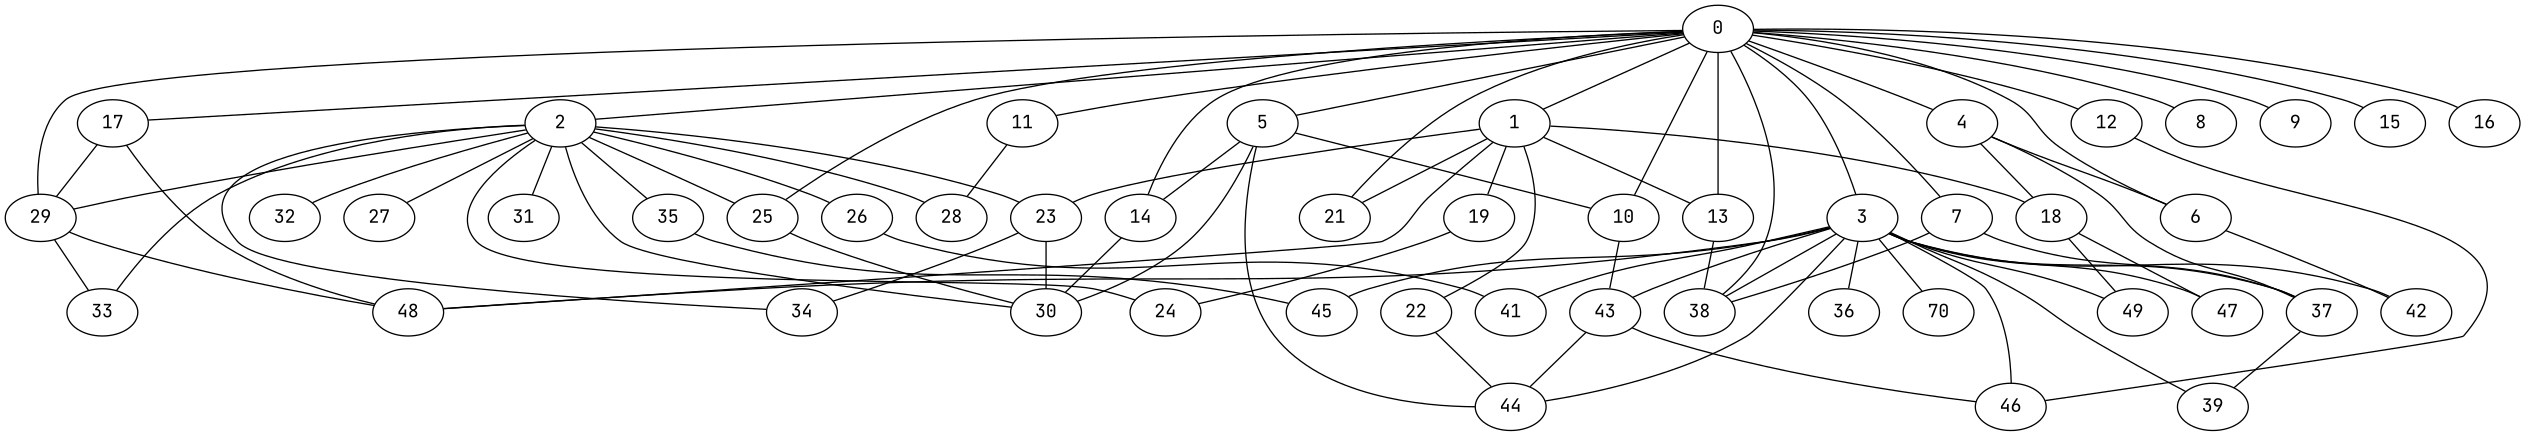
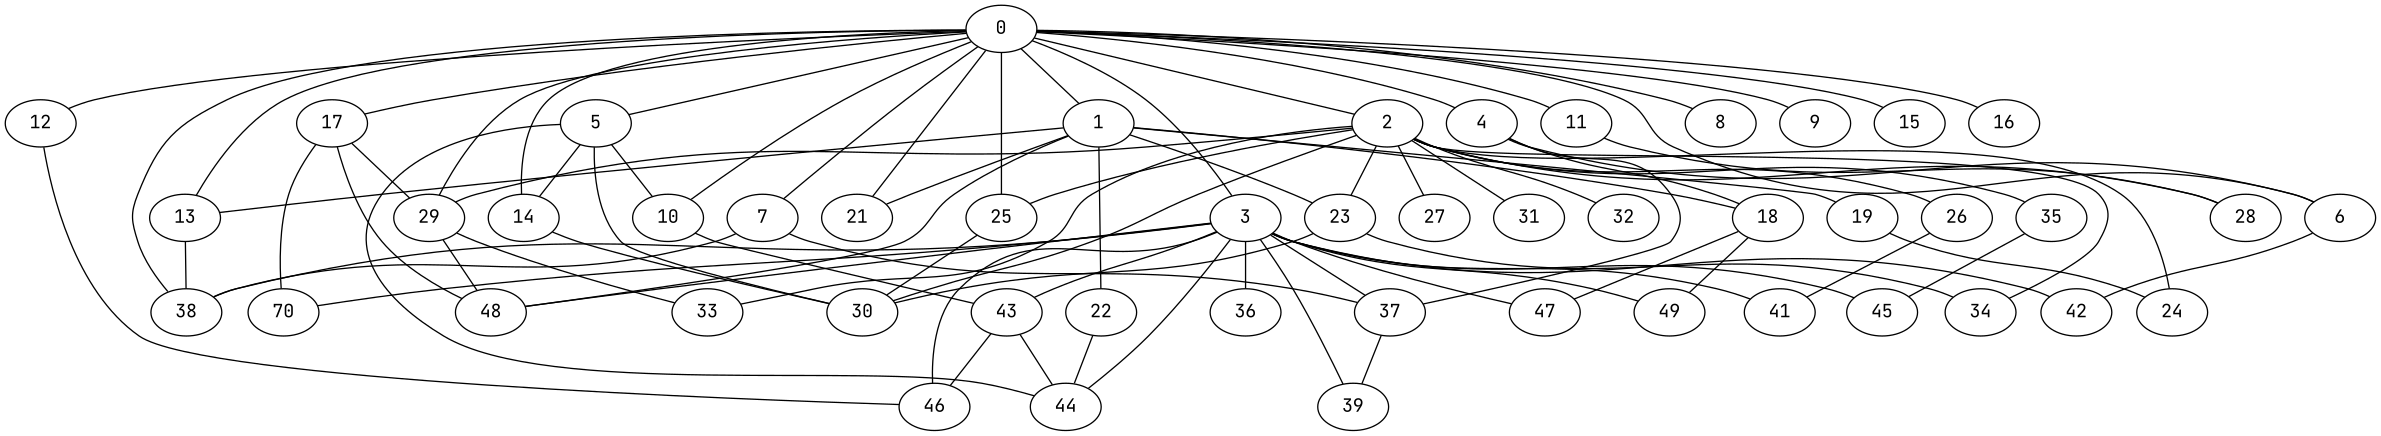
edge "17" -- "70": added
